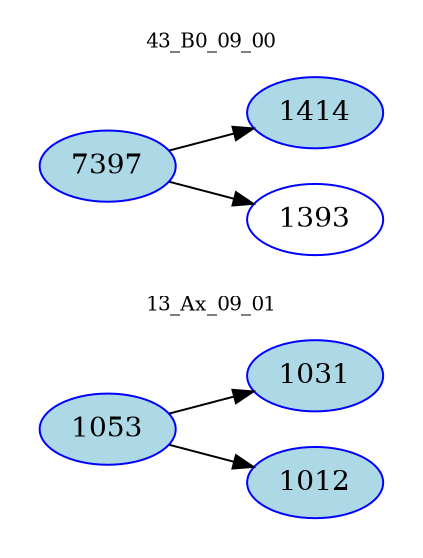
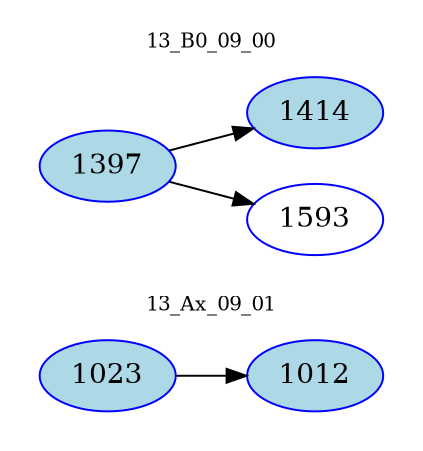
cluster "43_B0_09_00": label "43_B0_09_00" -> "13_B0_09_00"
node "7397": label "7397" -> "1397"
node "1393": label "1393" -> "1593"
node "1031": removed
node "1053": label "1053" -> "1023"
